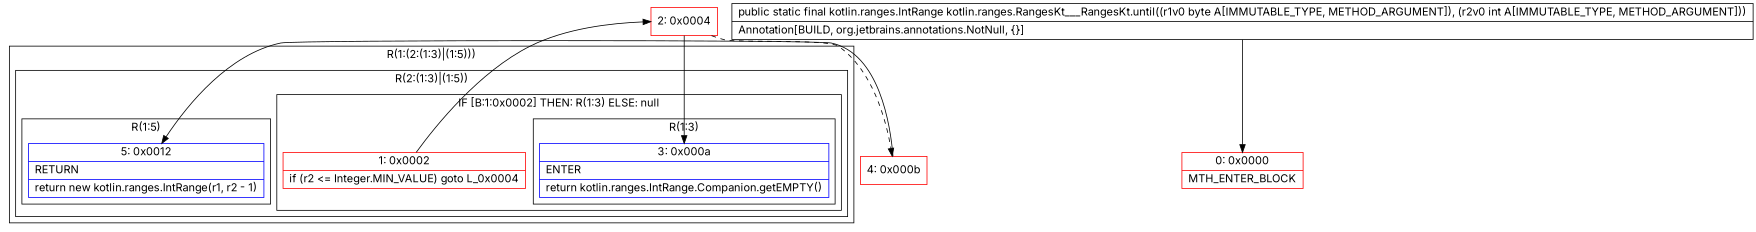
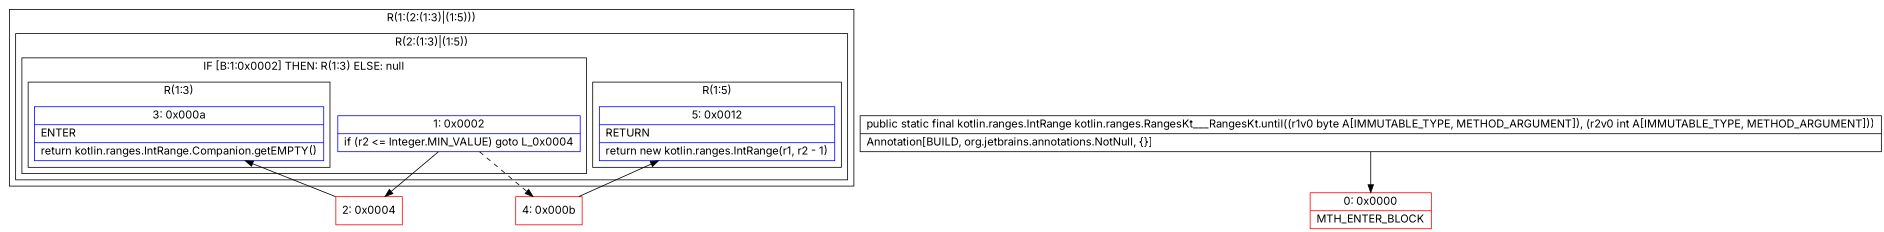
edge "2: 0x0004" -> "4: 0x000b": now "1: 0x0002" -> "4: 0x000b"
node "1: 0x0002": color red -> blue
